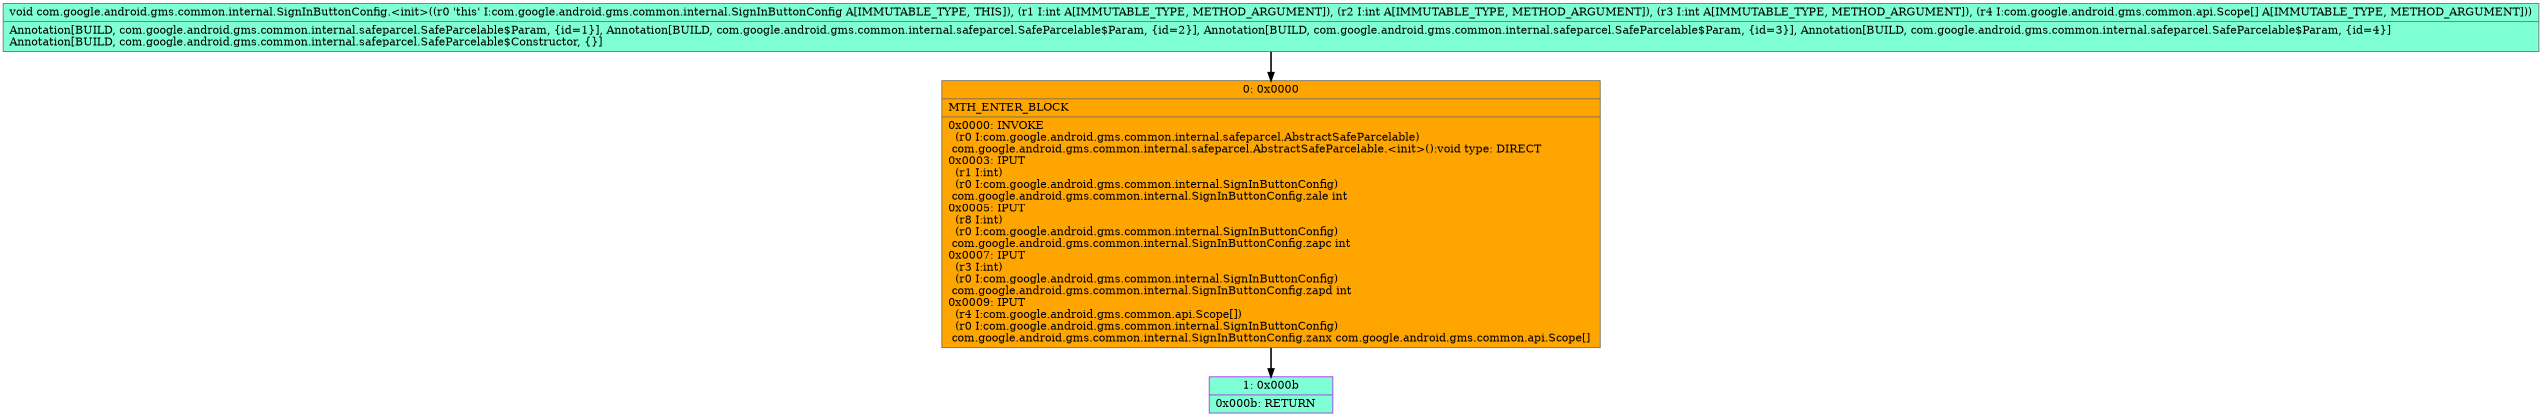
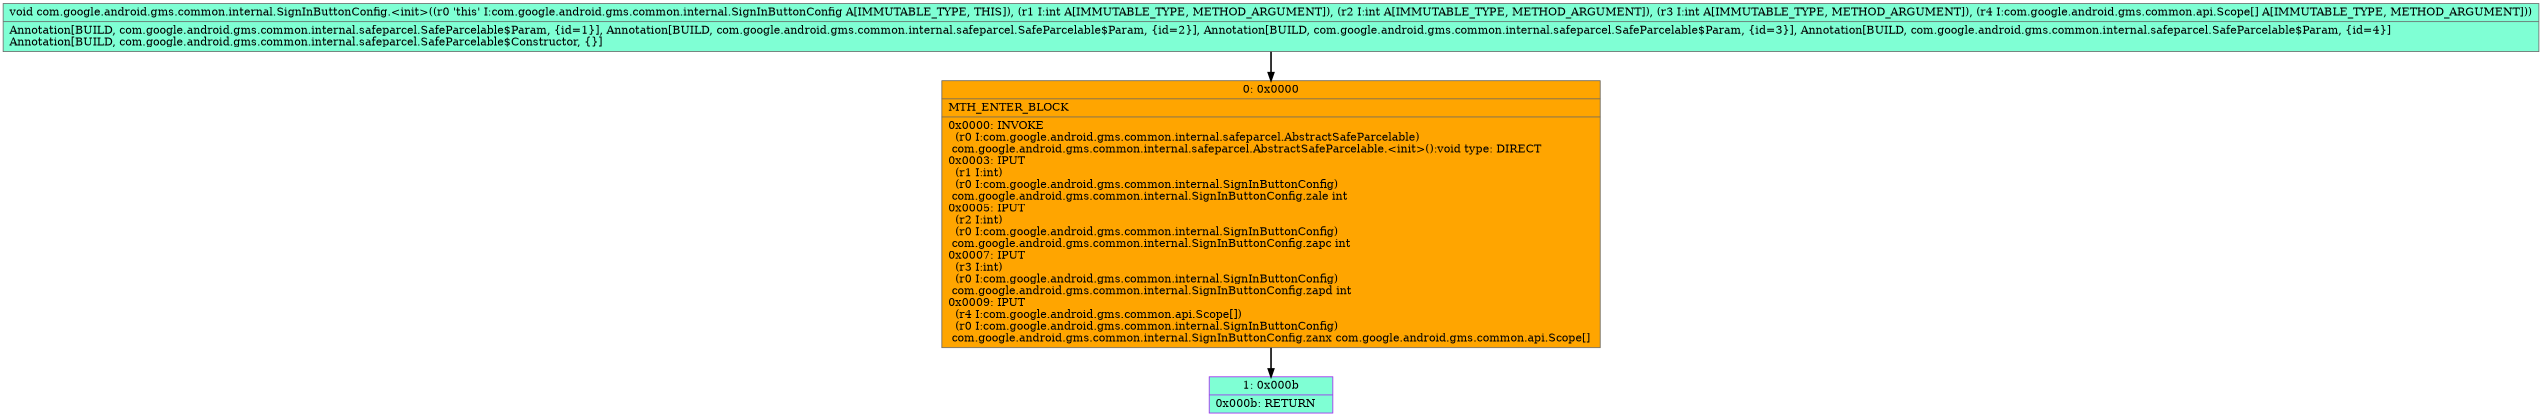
node "0: 0x0000": text "(r8 I:int)" -> "(r2 I:int)"
